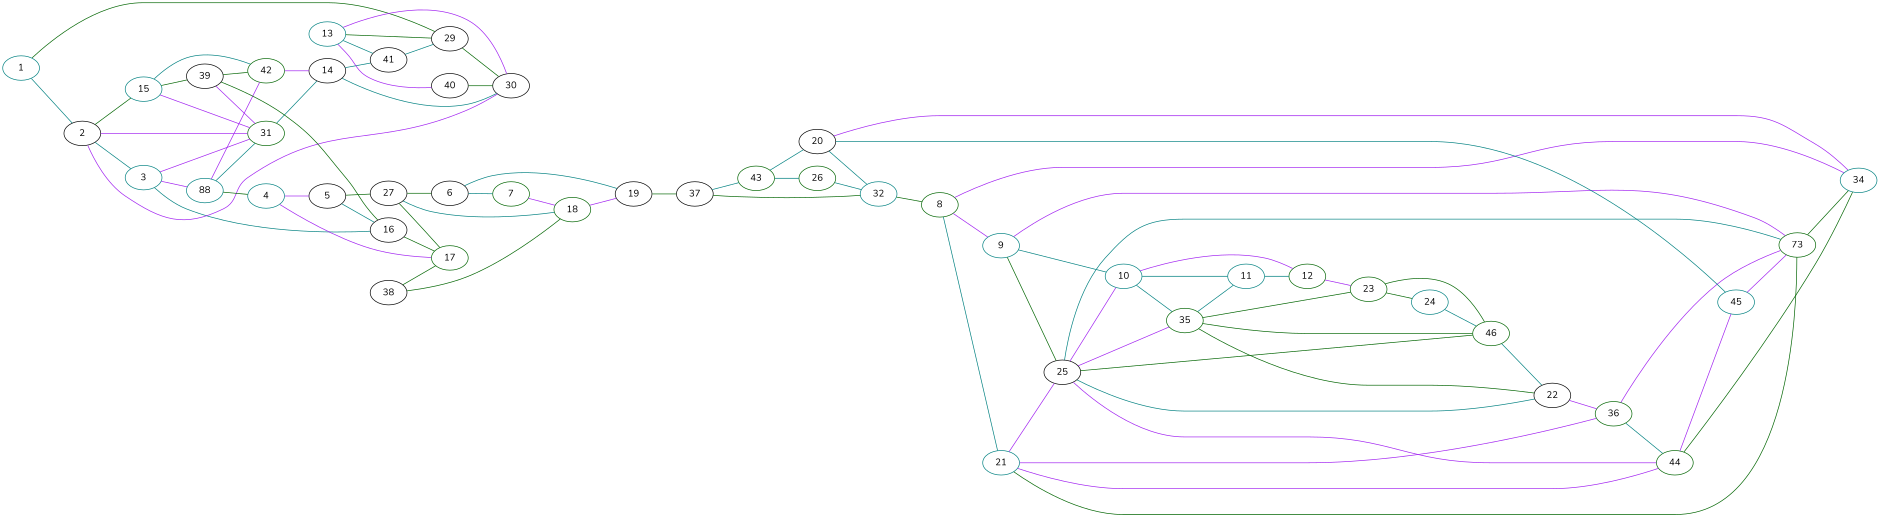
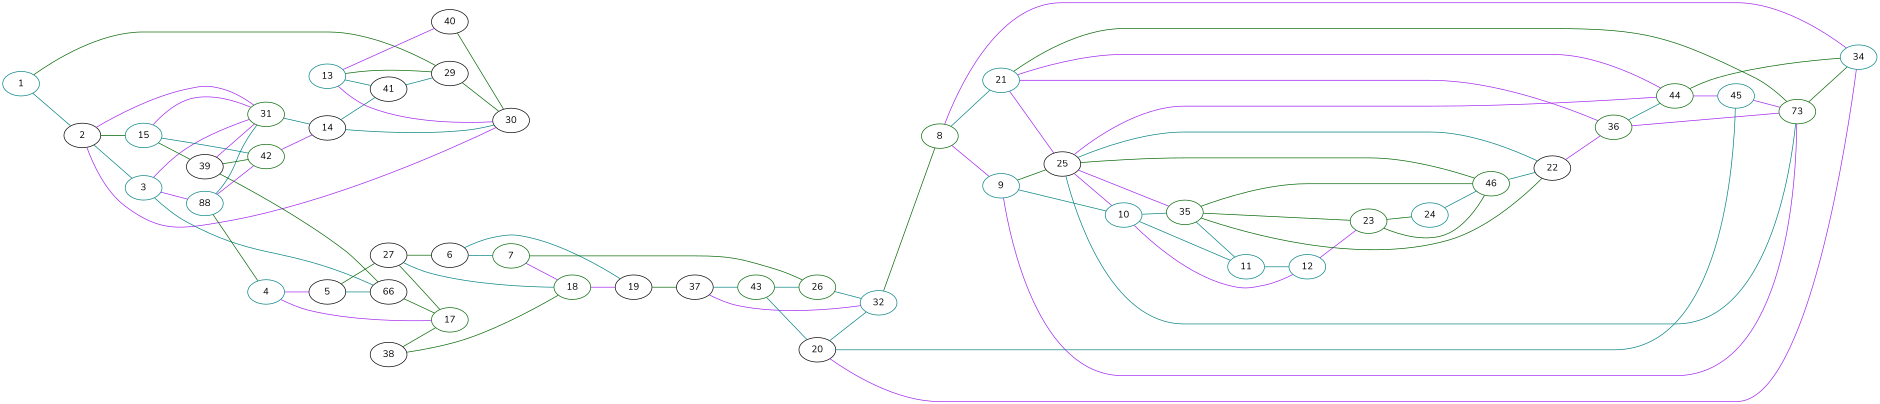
edge "37" -- "32": color darkgreen -> purple
node "16": label "16" -> "66"
edge "7" -- "26": added
node "12": color darkgreen -> teal
